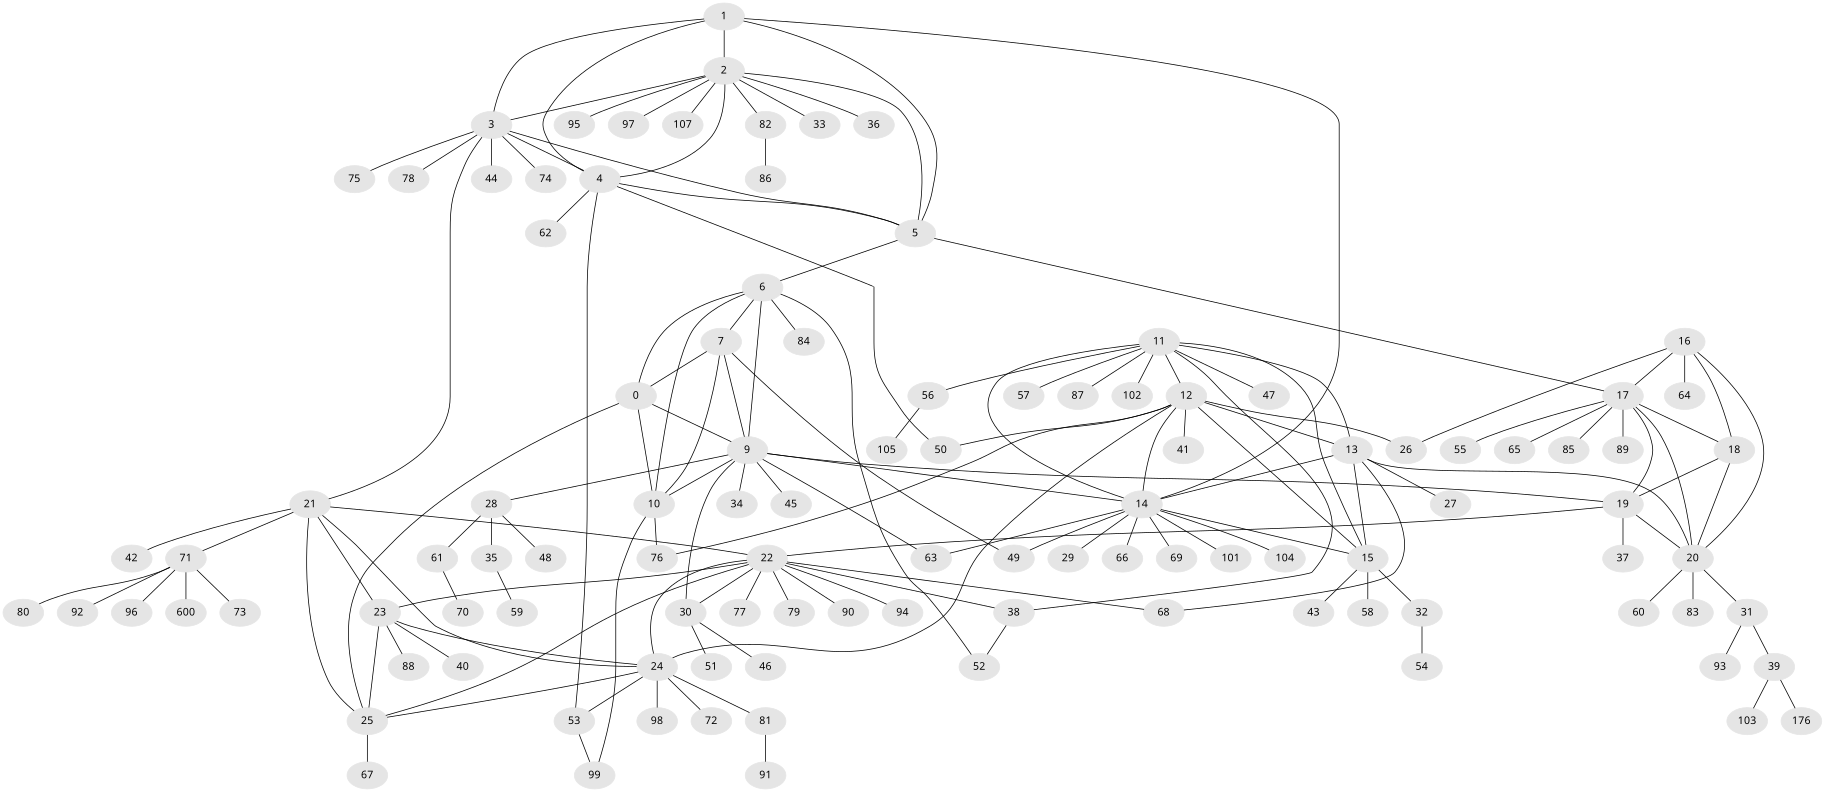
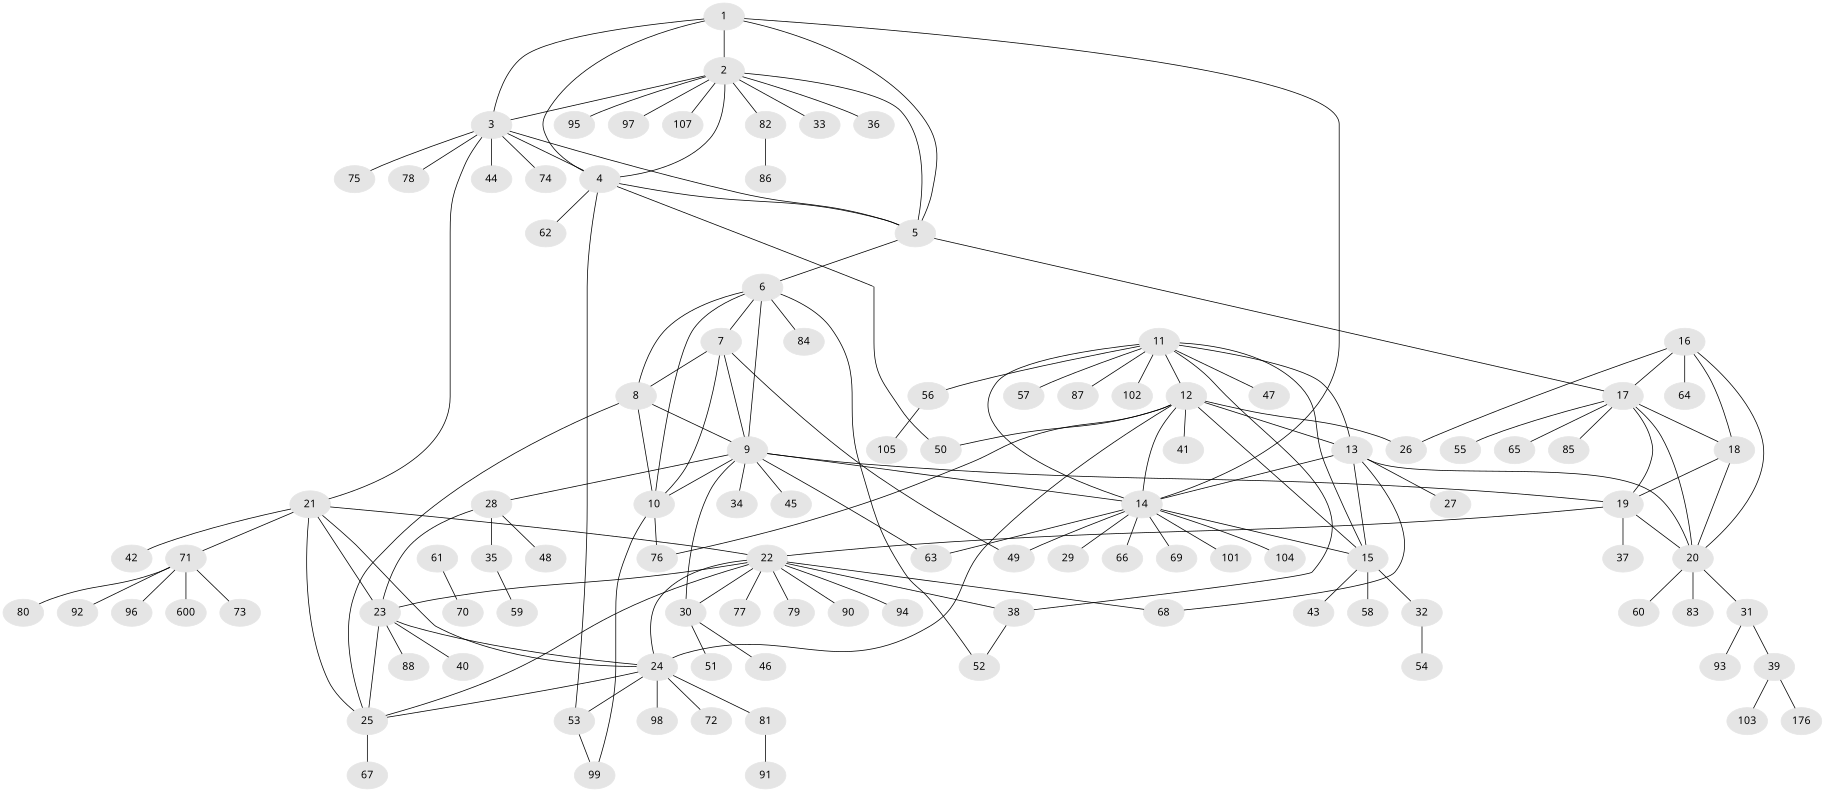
node "0": label "0" -> "8"
node "89": removed
edge "28" -- "61": now "28" -- "23"
